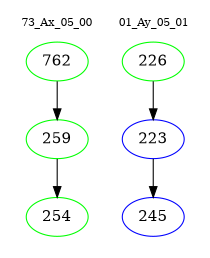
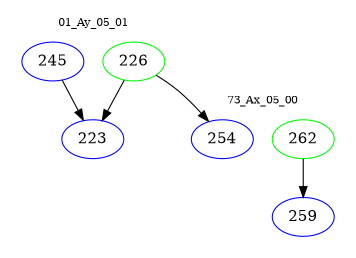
node "762": label "762" -> "262"
node "259": color green -> blue
edge "259" -> "254": now "226" -> "254"
edge "223" -> "245": reversed
node "254": color green -> blue
